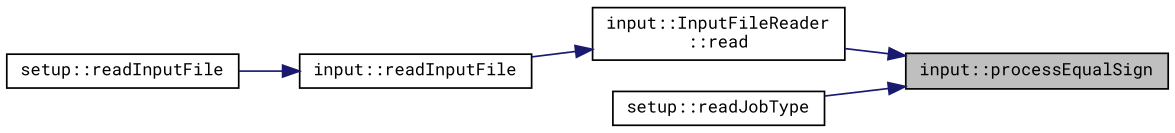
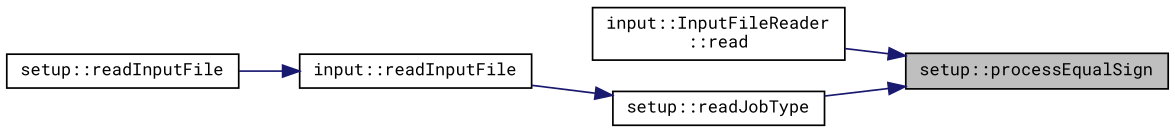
edge "input::readInputFile" -> "input::InputFileReader ::read": now "input::readInputFile" -> "setup::readJobType"
node "input::processEqualSign": label "input::processEqualSign" -> "setup::processEqualSign"
